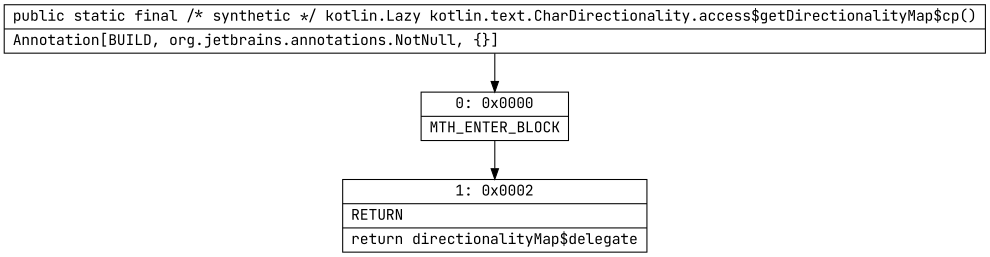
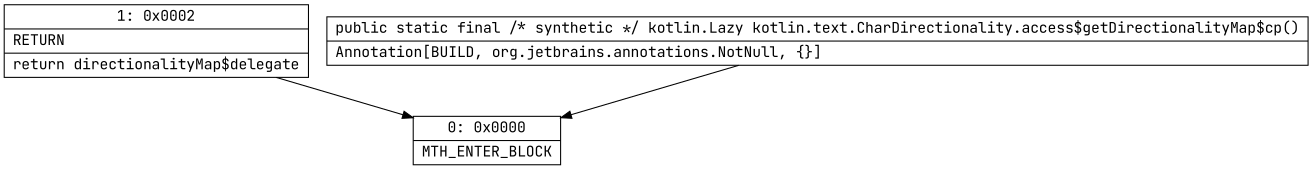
edge "0: 0x0000" -> "1: 0x0002": reversed
